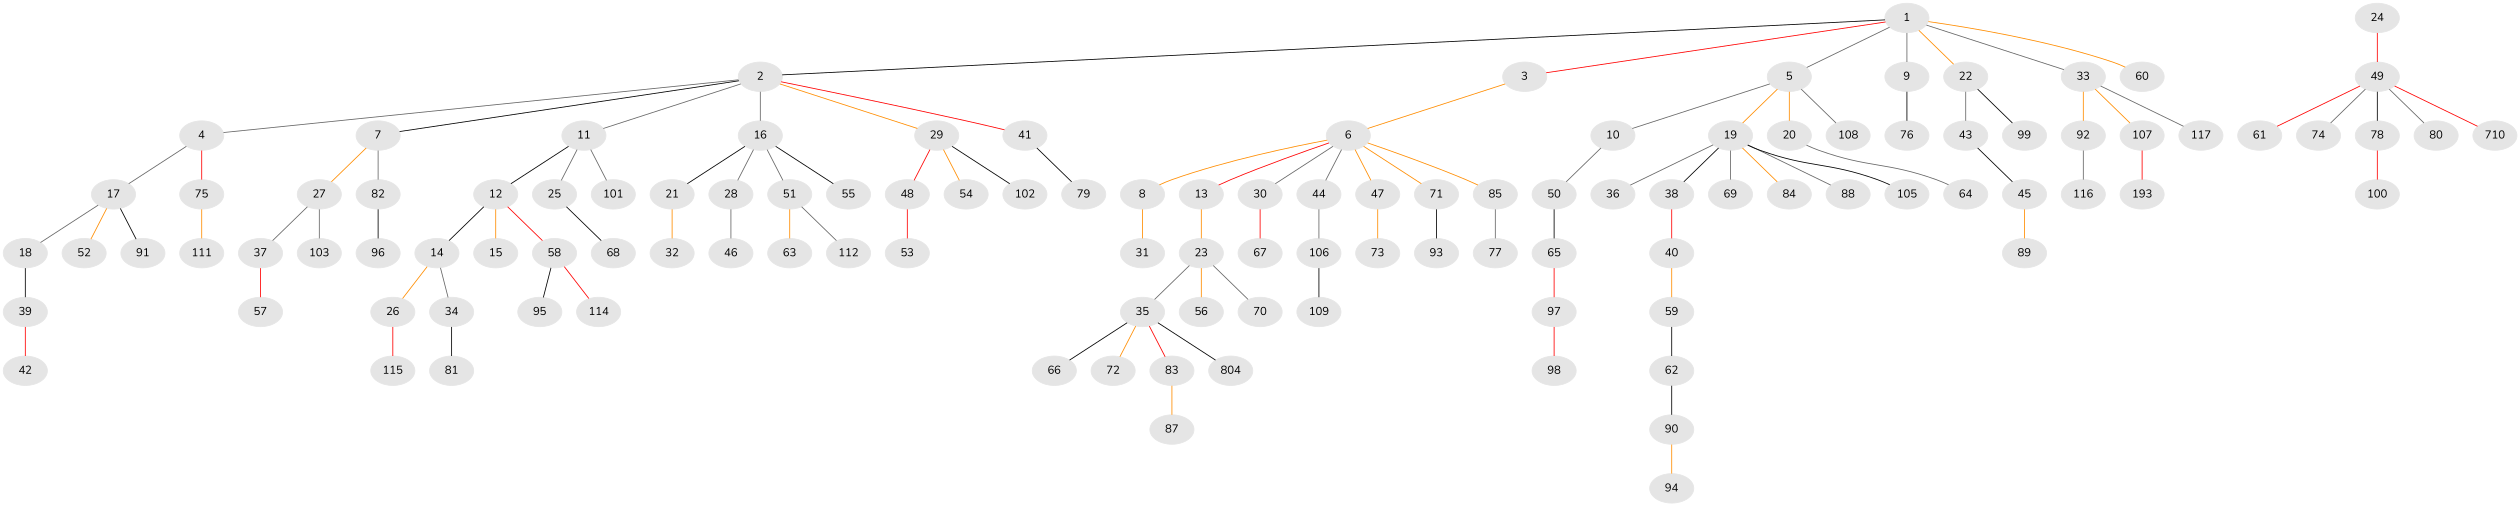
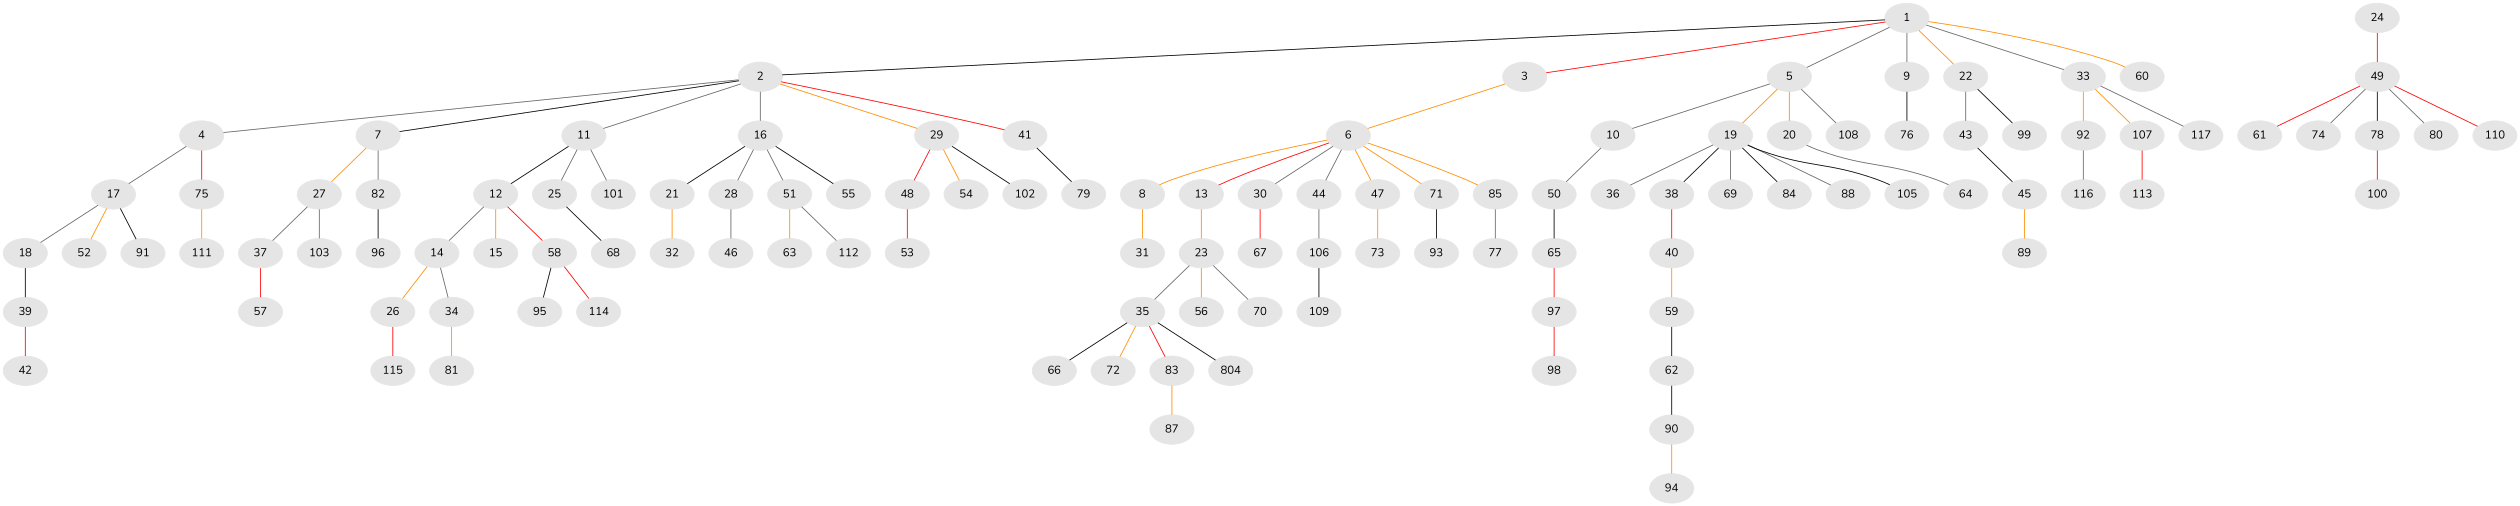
node "710": label "710" -> "110"
edge "19" -- "84": color darkorange -> black
node "193": label "193" -> "113"
edge "12" -- "14": color black -> gray40
edge "34" -- "81": color black -> darkorange
